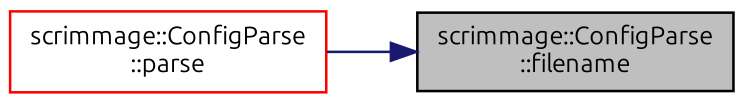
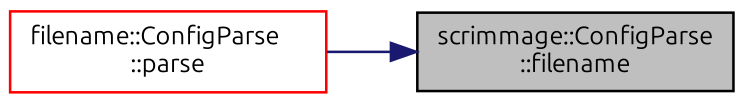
node "scrimmage::ConfigParse ::parse": label "scrimmage::ConfigParse ::parse" -> "filename::ConfigParse ::parse"
